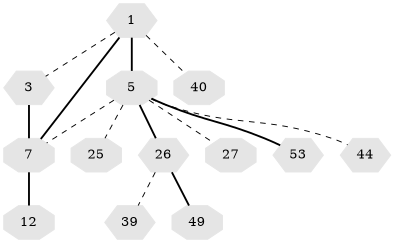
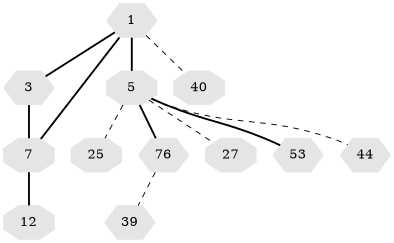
edge "1" -- "3": style dashed -> bold
edge "5" -- "7": removed
node "26": label "26" -> "76"
node "49": removed
